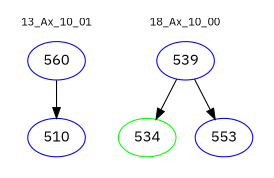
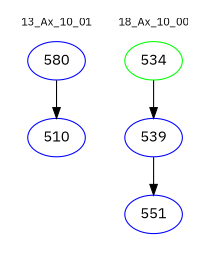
node "560": label "560" -> "580"
edge "539" -> "534": reversed
node "553": label "553" -> "551"
